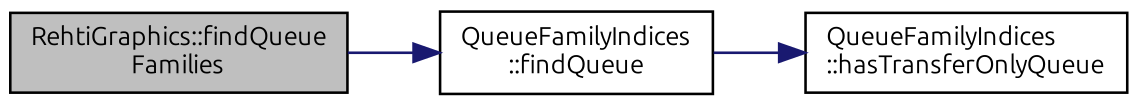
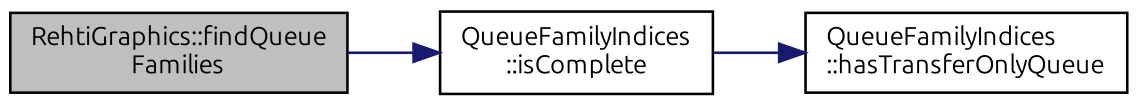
node "QueueFamilyIndices ::findQueue": label "QueueFamilyIndices ::findQueue" -> "QueueFamilyIndices ::isComplete"
